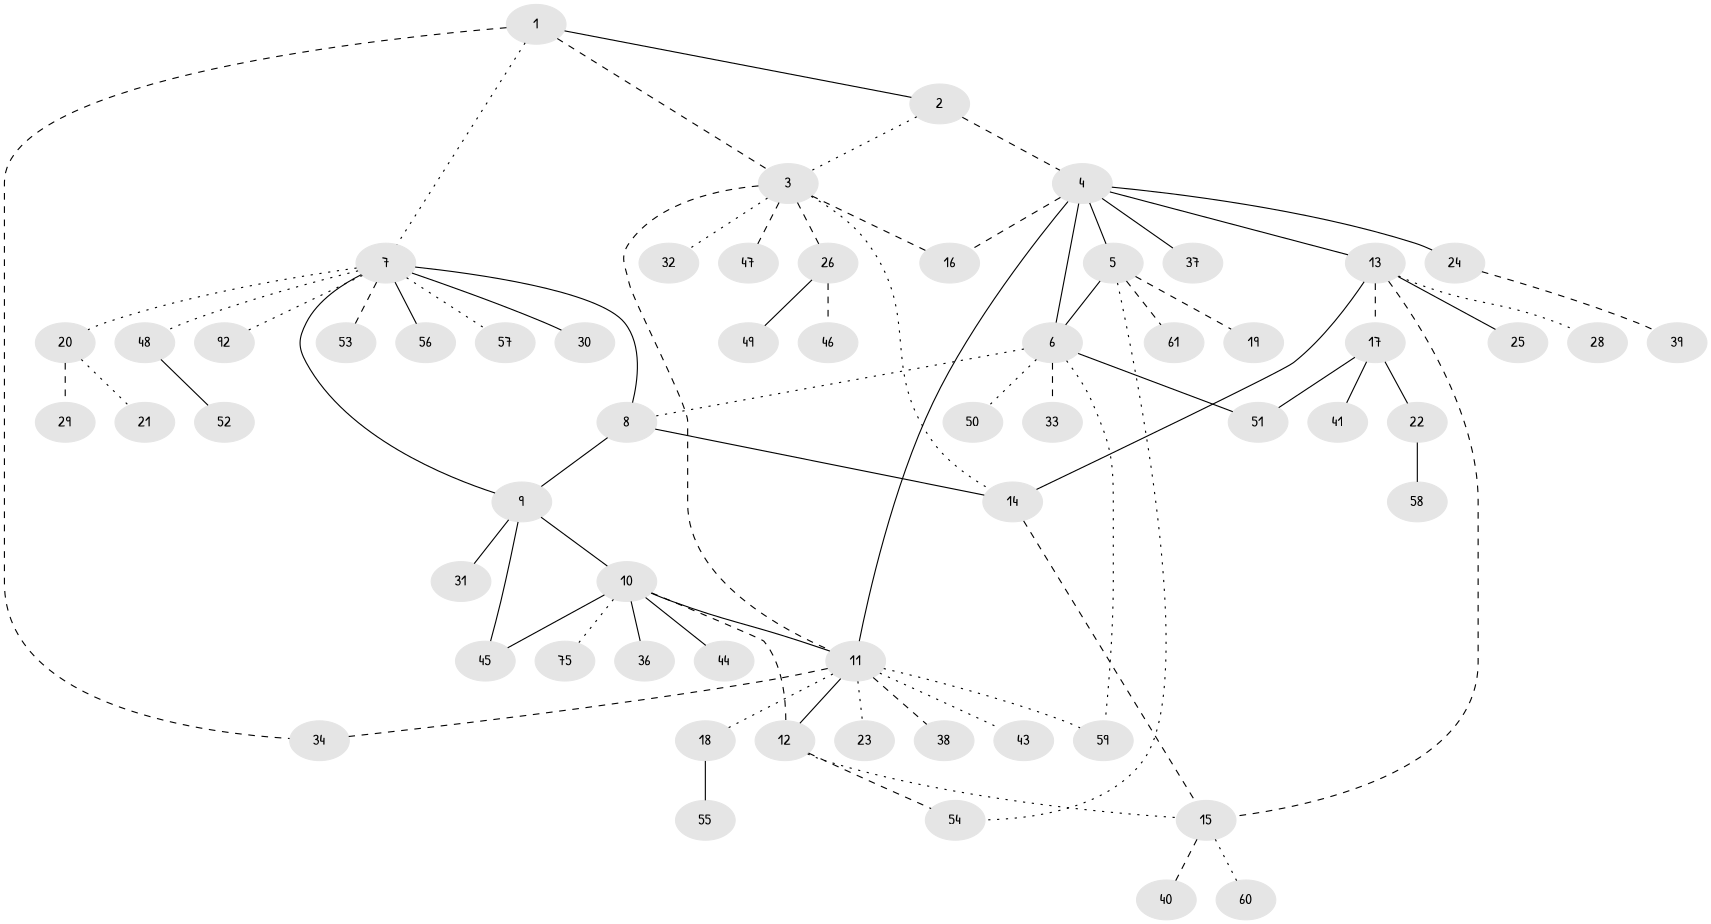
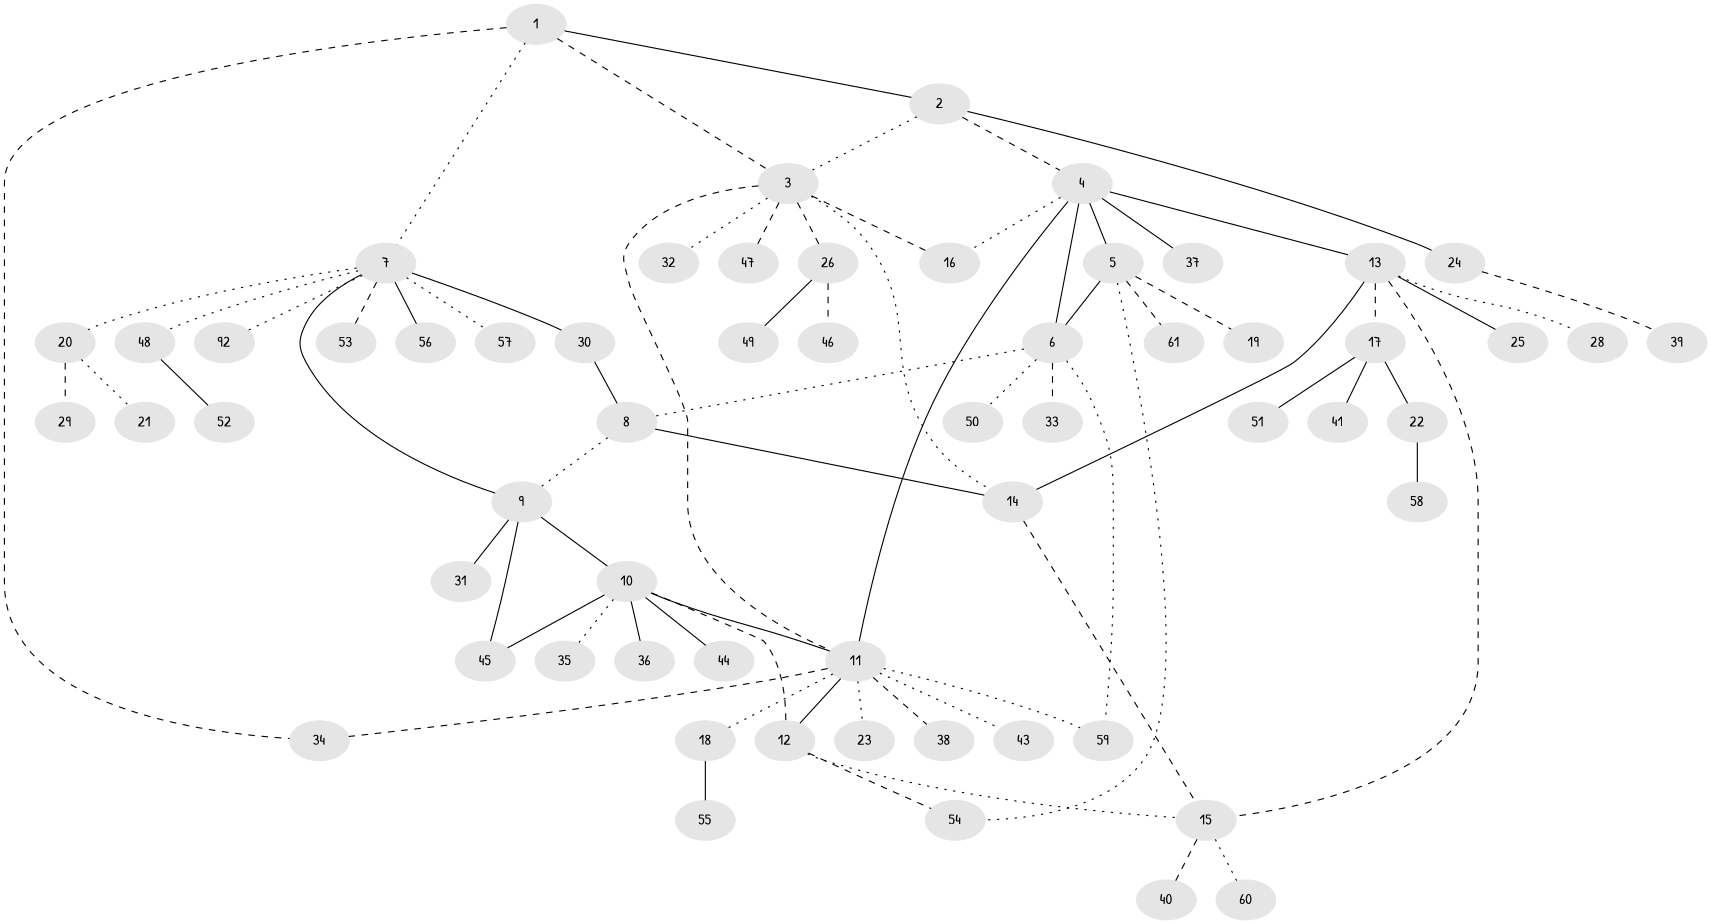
edge "4" -- "24": now "2" -- "24"
edge "4" -- "16": style dashed -> dotted
edge "7" -- "8": now "30" -- "8"
edge "6" -- "51": removed
edge "8" -- "9": style solid -> dotted
node "75": label "75" -> "35"
